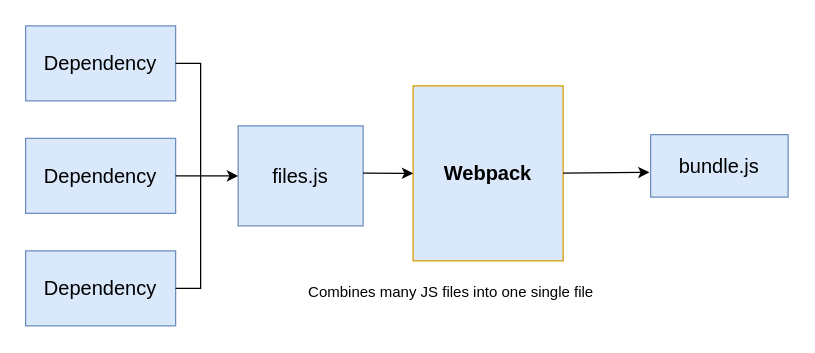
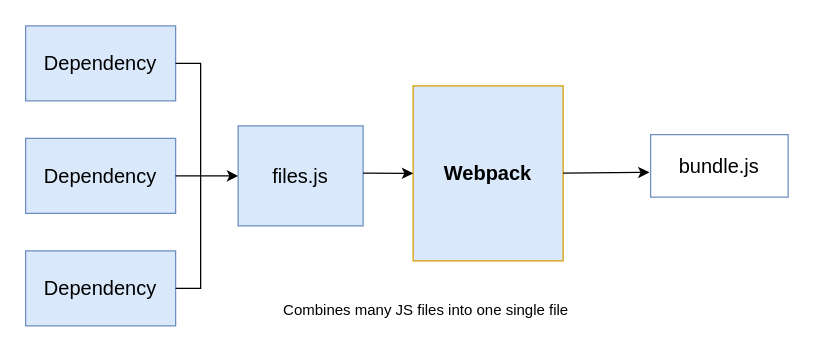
node "bundle.js": fillcolor #dae8fc -> #ffffff
node "Combines many JS files into one single file": moved (451, 292) -> (426, 311)
